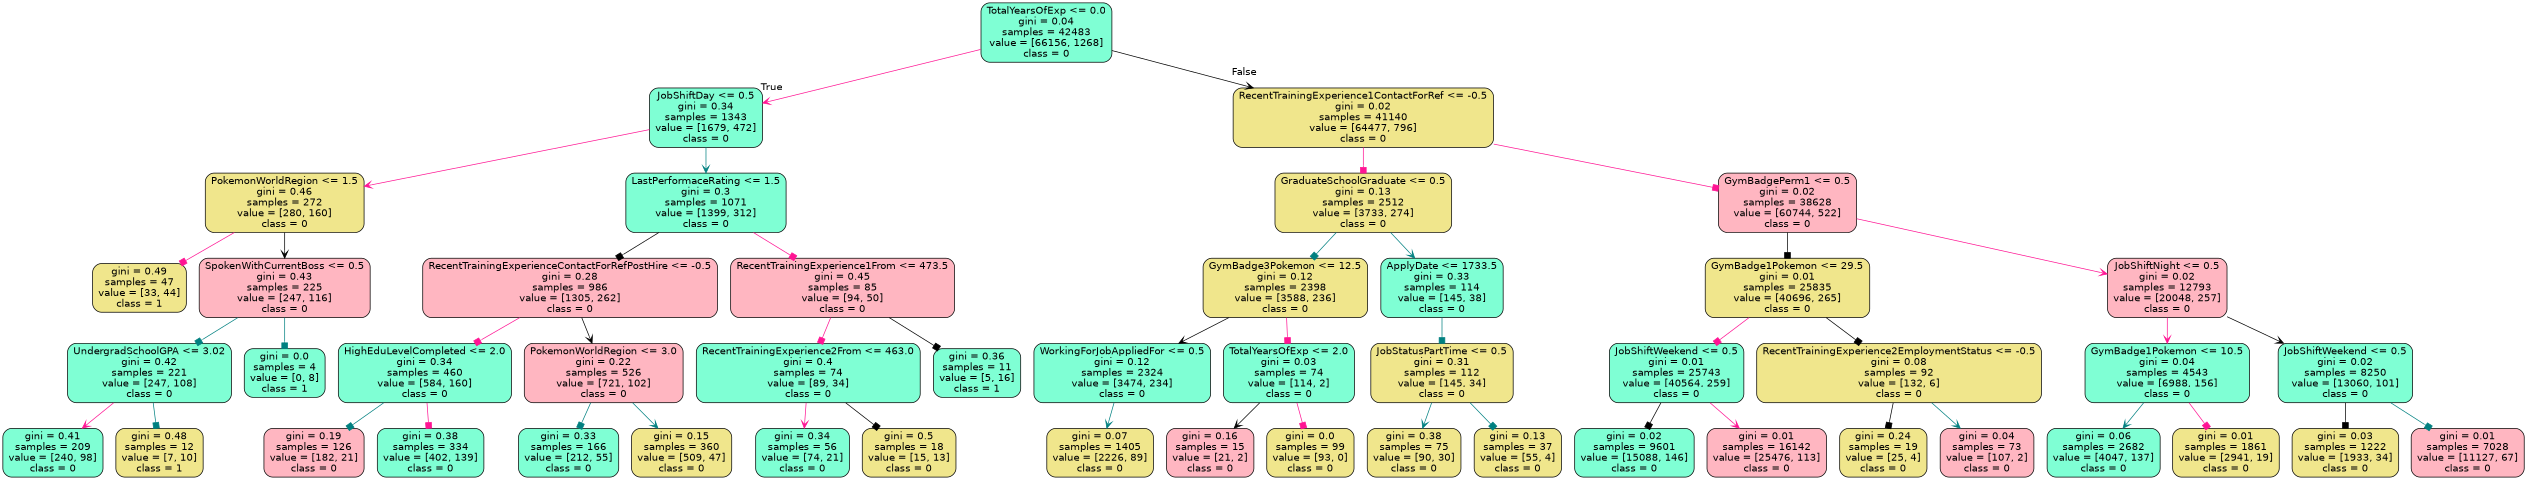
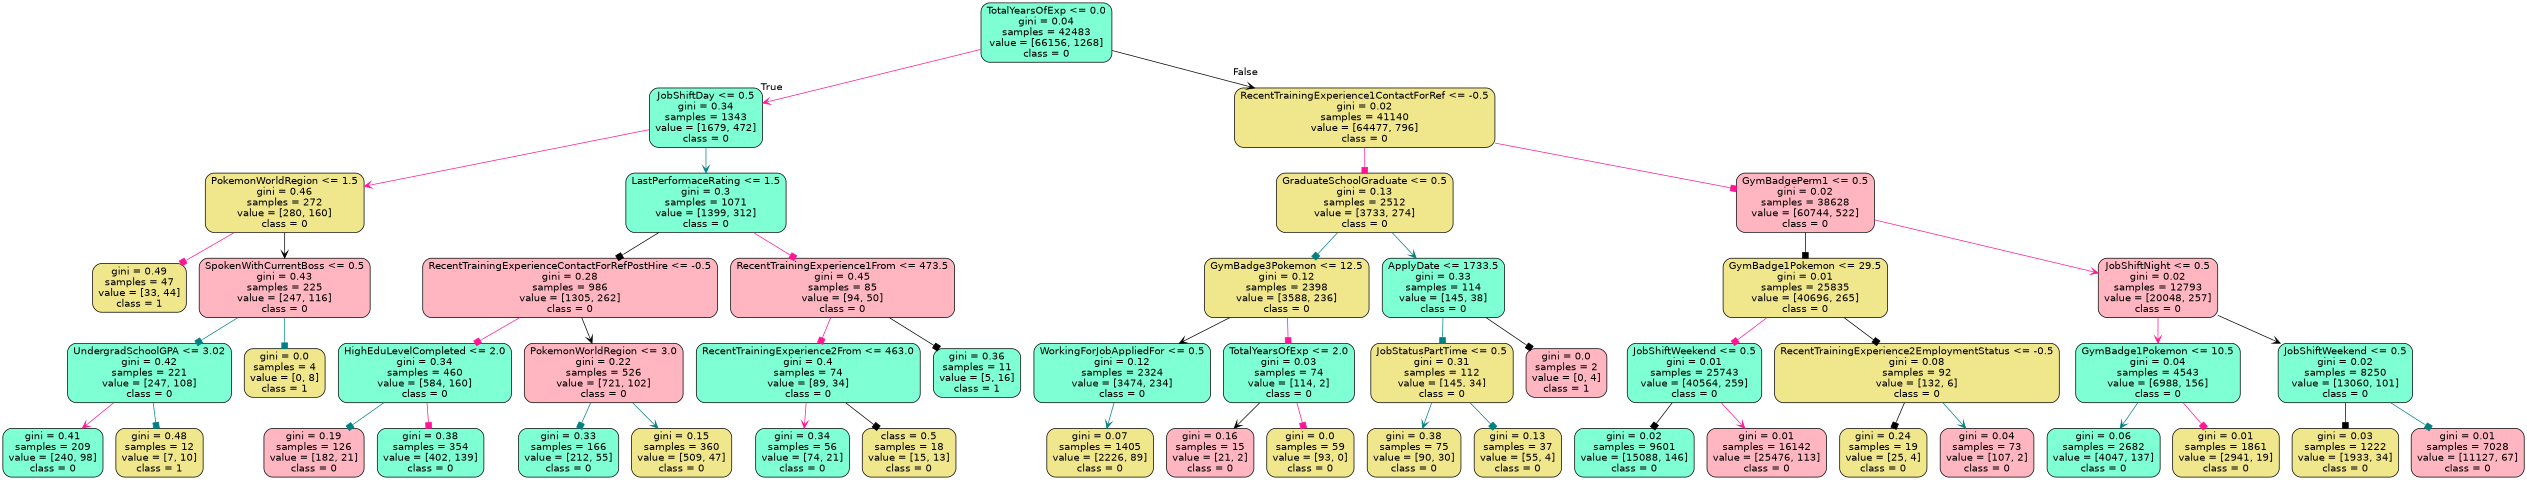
node "gini = 0.0 samples = 4 value = [0, 8] class = 1": fillcolor aquamarine -> khaki
node "gini = 0.0 samples = 2 value = [0, 4] class = 1": added
node "gini = 0.38 samples = 334 value = [402, 139] class = 0": label "gini = 0.38 samples = 334 value = [402, 139] class = 0" -> "gini = 0.38 samples = 354 value = [402, 139] class = 0"
node "gini = 0.5 samples = 18 value = [15, 13] class = 0": label "gini = 0.5 samples = 18 value = [15, 13] class = 0" -> "class = 0.5 samples = 18 value = [15, 13] class = 0"
node "gini = 0.0 samples = 99 value = [93, 0] class = 0": label "gini = 0.0 samples = 99 value = [93, 0] class = 0" -> "gini = 0.0 samples = 59 value = [93, 0] class = 0"
